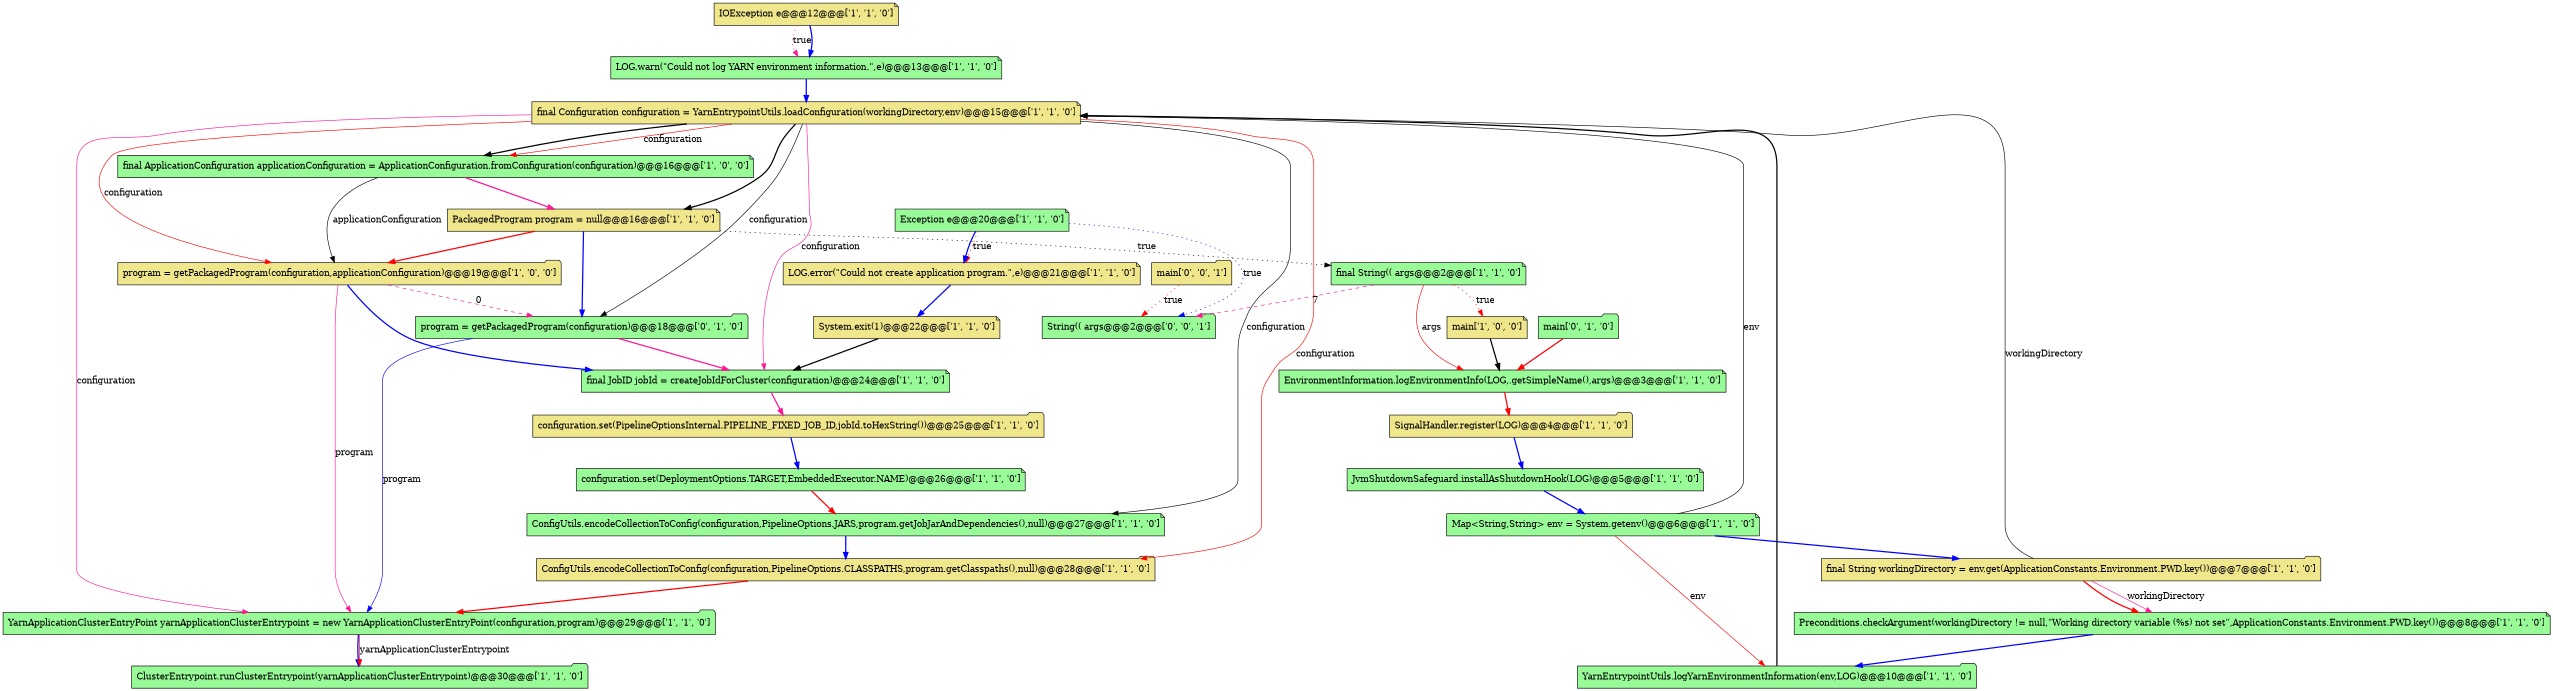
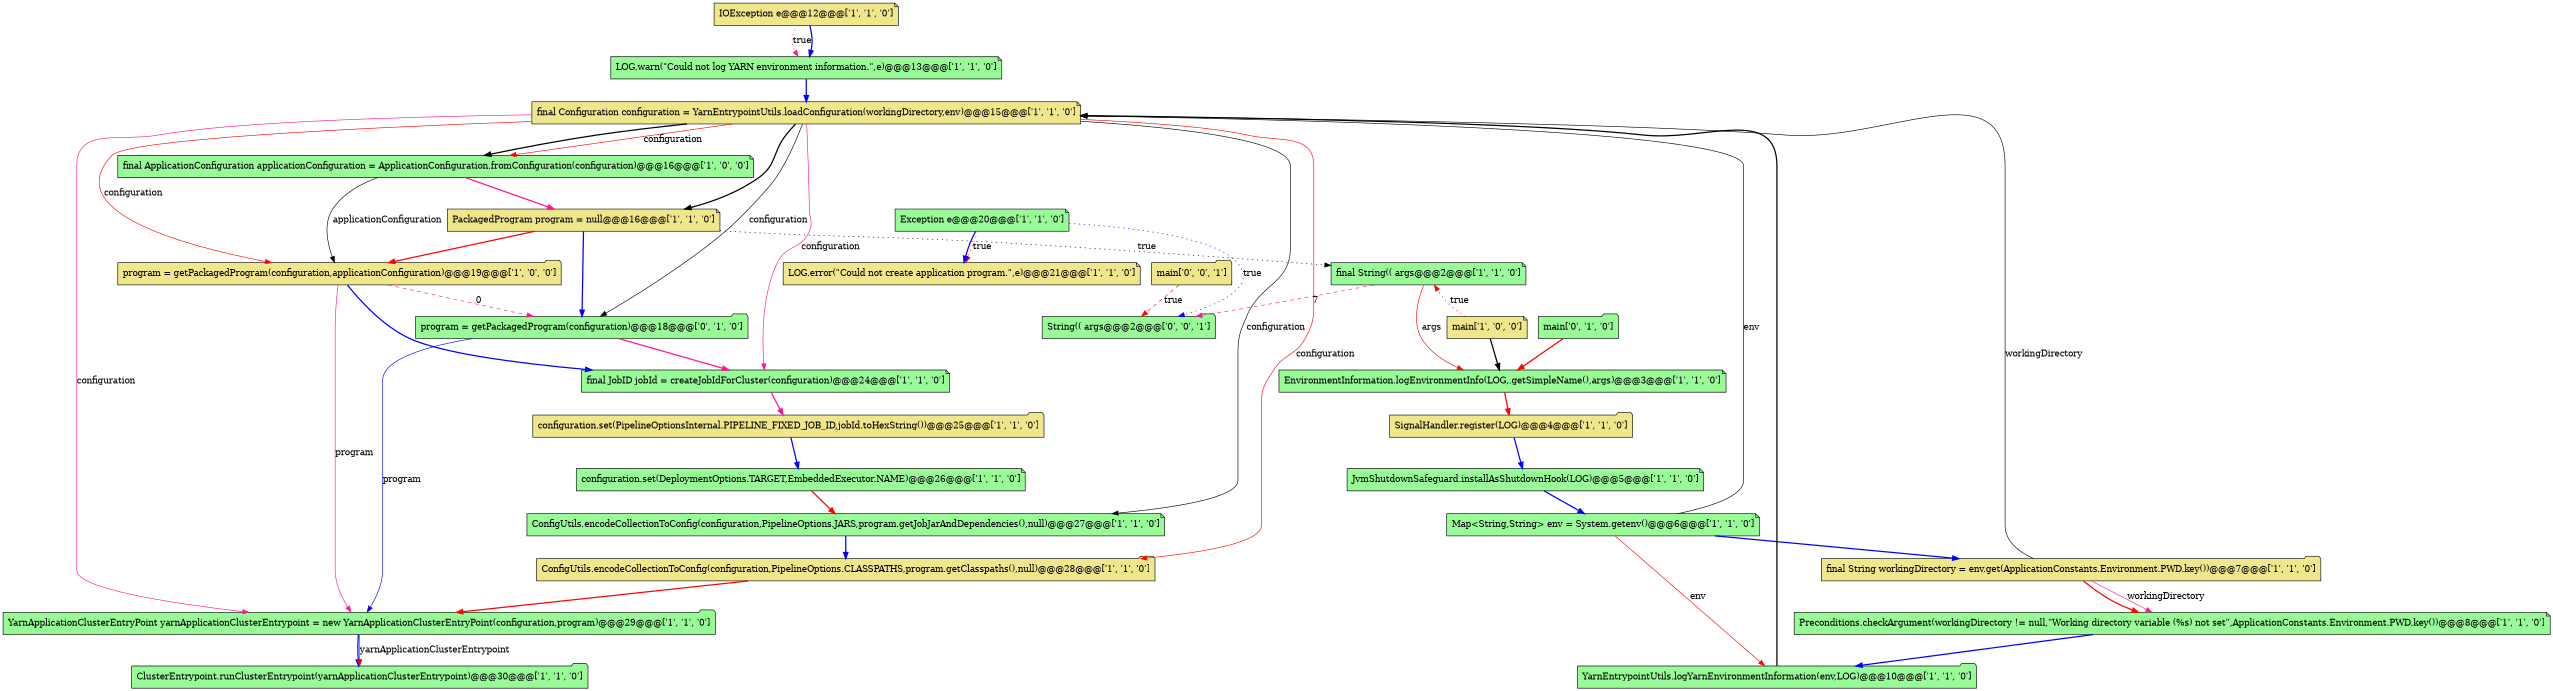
edge "final String(( args@@@2@@@['1', '1', '0']" -> "main['1', '0', '0']": reversed
edge "main['0', '0', '1']" -> "String(( args@@@2@@@['0', '0', '1']": style dotted -> dashed
node "System.exit(1)@@@22@@@['1', '1', '0']": removed
